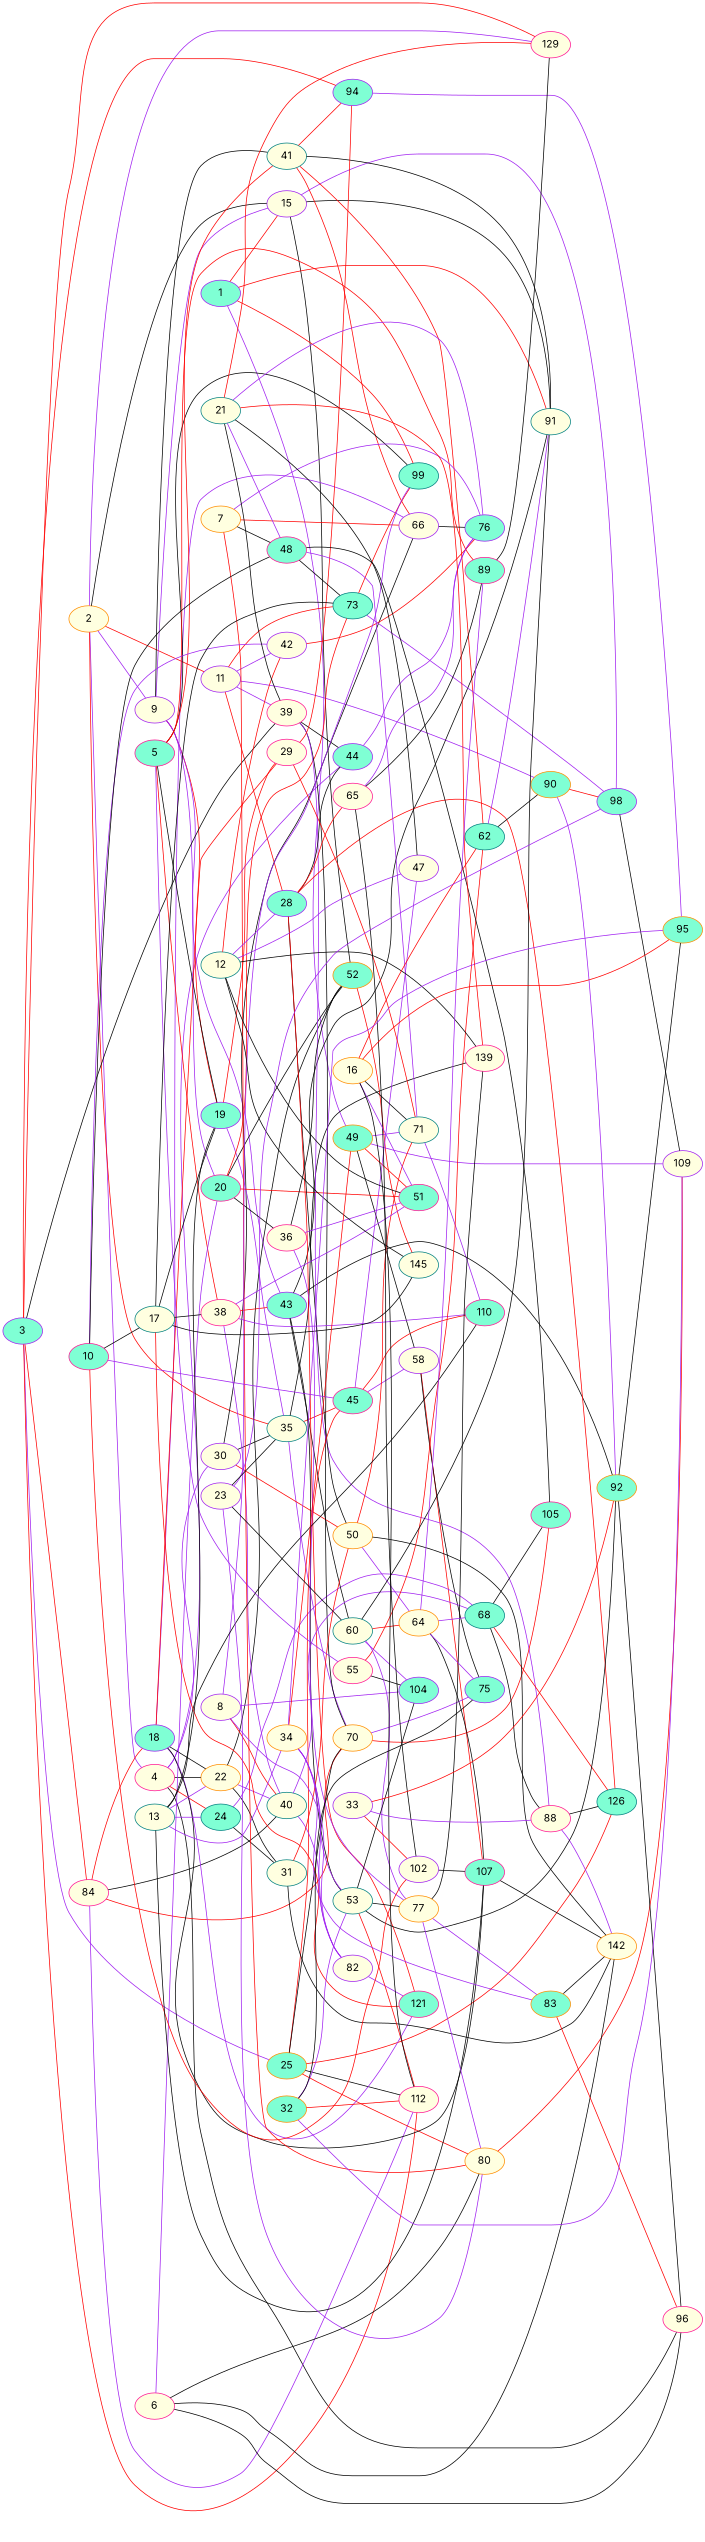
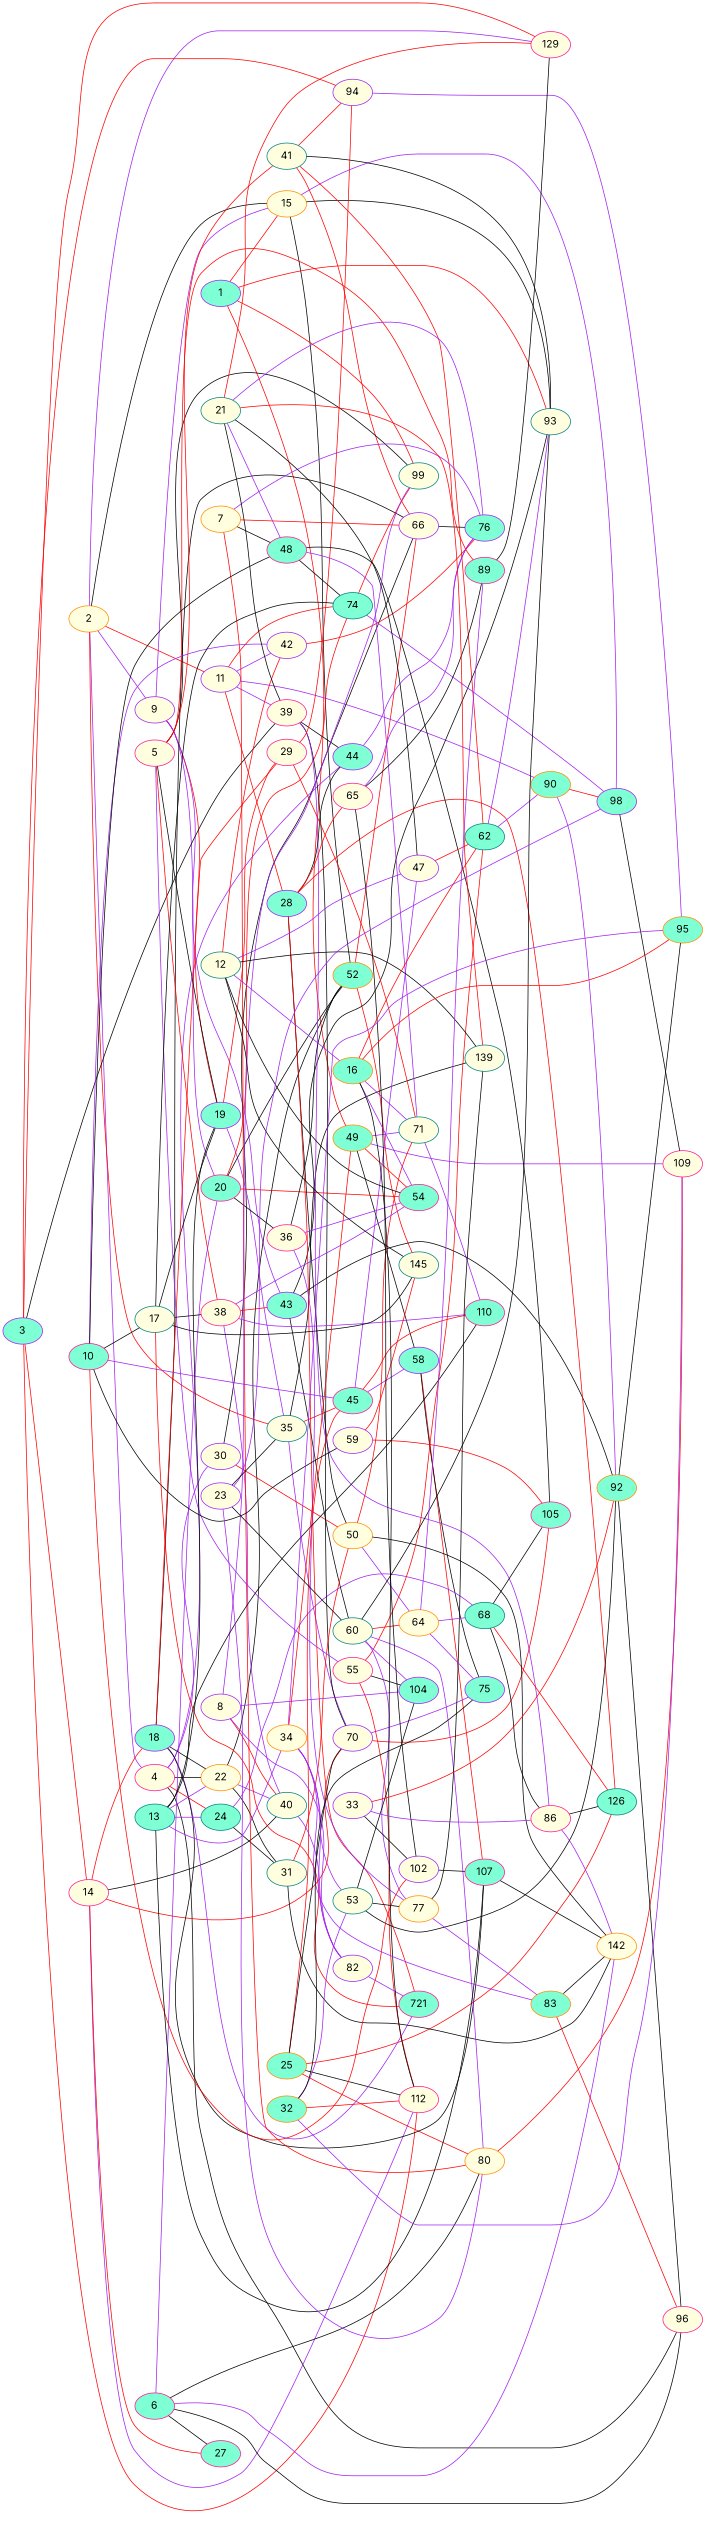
node "94": fillcolor aquamarine -> lightyellow
node "15": color purple -> darkorange
edge "41" -- "9": removed
node "91": label "91" -> "93"
node "99": fillcolor aquamarine -> lightyellow
node "73": label "73" -> "74"
edge "1" -- "49": color purple -> red
node "5": fillcolor aquamarine -> lightyellow
edge "66" -- "52": added
edge "90" -- "62": color black -> purple
edge "62" -- "47": added
edge "28" -- "12": now "16" -- "12"
edge "66" -- "18": color purple -> black
node "139": color deeppink -> teal
node "16": fillcolor lightyellow -> aquamarine
edge "16" -- "71": color black -> purple
node "109": color purple -> deeppink
node "51": label "51" -> "54"
node "58": fillcolor lightyellow -> aquamarine
edge "35" -- "30": removed
node "59": added
edge "43" -- "53": removed
edge "68" -- "40": removed
node "70": color darkorange -> purple
edge "64" -- "107": removed
edge "3" -- "25": removed
node "13": fillcolor lightyellow -> aquamarine
node "88": label "88" -> "86"
edge "33" -- "102": color red -> black
node "84": label "84" -> "14"
edge "53" -- "112": now "55" -- "112"
node "121": label "121" -> "721"
edge "77" -- "80": now "60" -- "80"
edge "142" -- "6": color black -> purple
node "6": fillcolor lightyellow -> aquamarine
node "27": added
